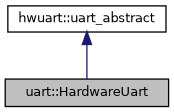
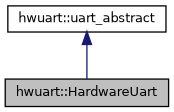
node "uart::HardwareUart": label "uart::HardwareUart" -> "hwuart::HardwareUart"
